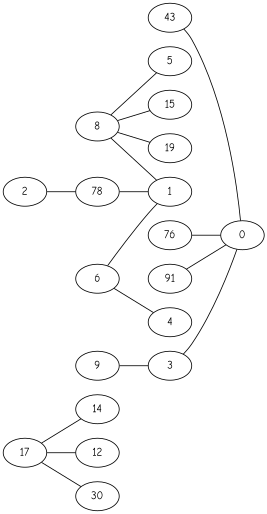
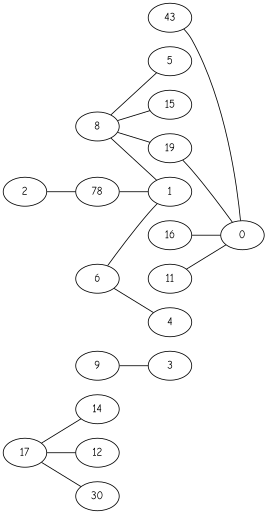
node "76": label "76" -> "16"
node "91": label "91" -> "11"
edge "0" -- "3": now "0" -- "19"
